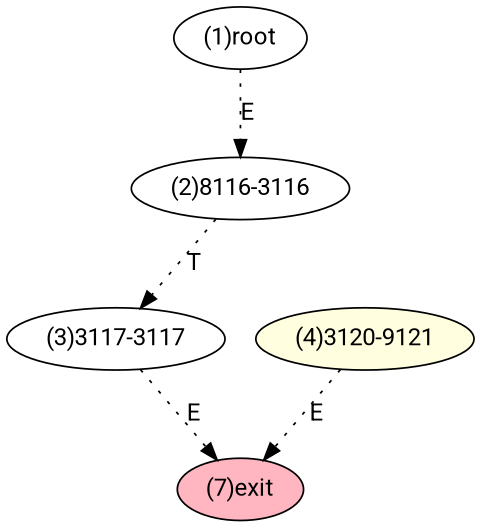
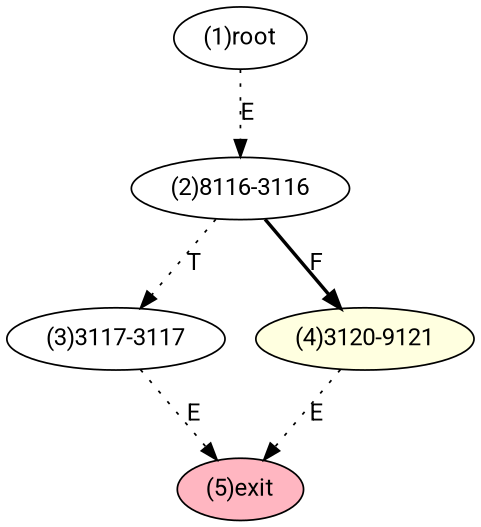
edge "(2)8116-3116" -> "(4)3120-9121": added, label "F"
node "(7)exit": label "(7)exit" -> "(5)exit"
